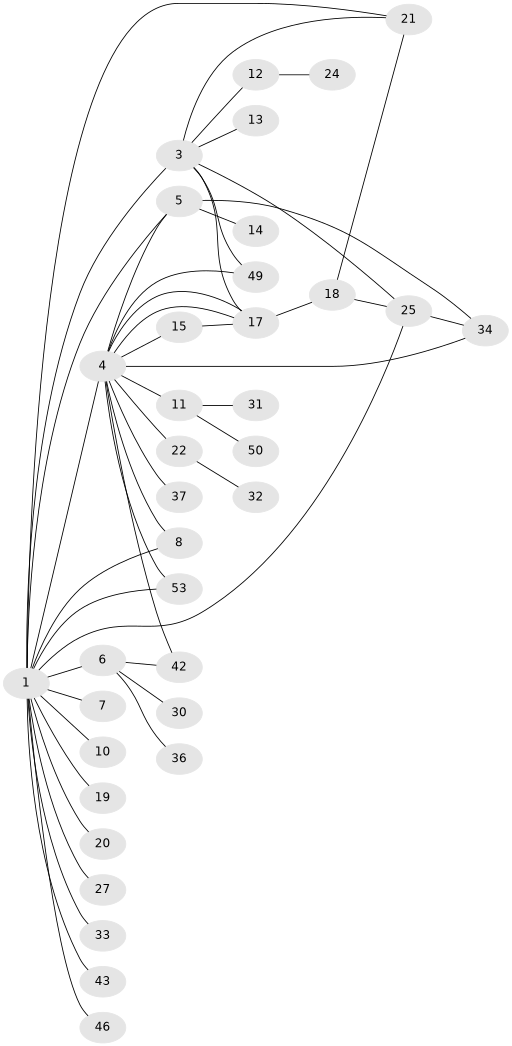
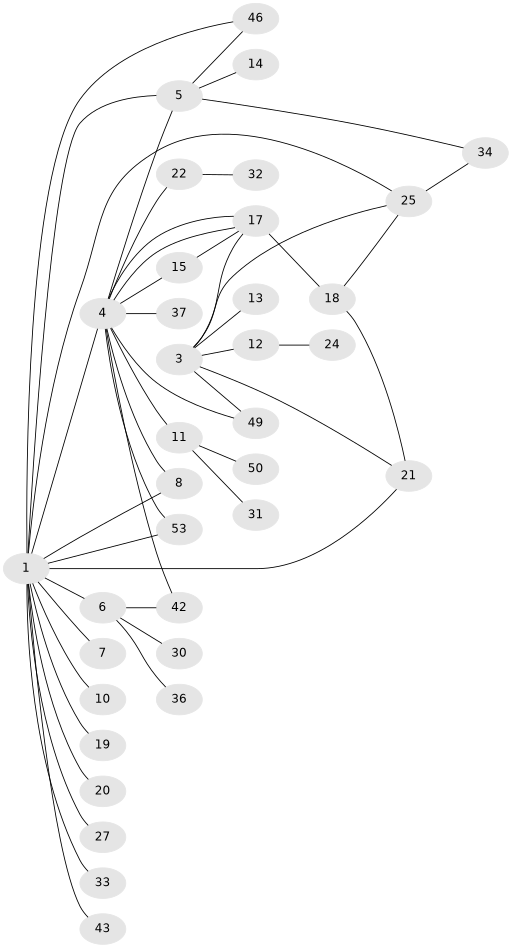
edge "46" -- "5": added
edge "34" -- "4": removed
edge "3" -- "1": removed
